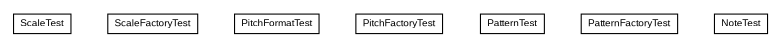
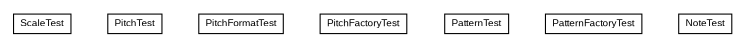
node "PitchTest": added
node "ScaleFactoryTest": removed
